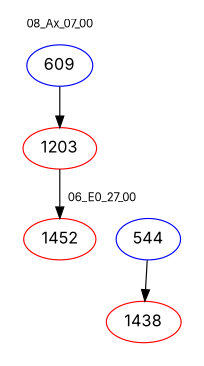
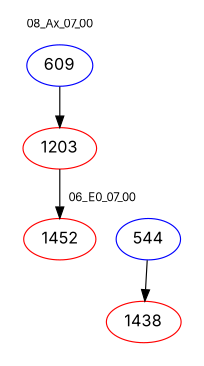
cluster "06_E0_27_00": label "06_E0_27_00" -> "06_E0_07_00"
